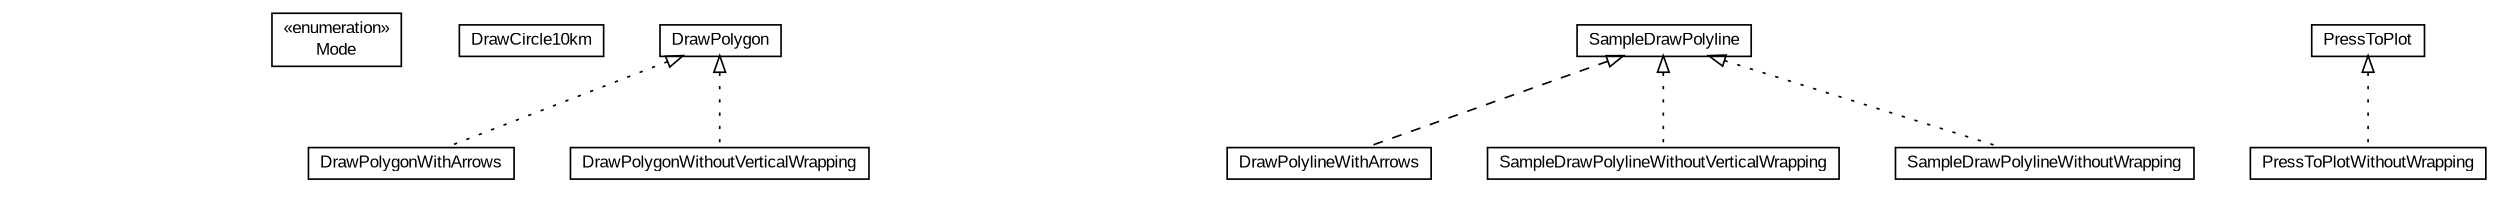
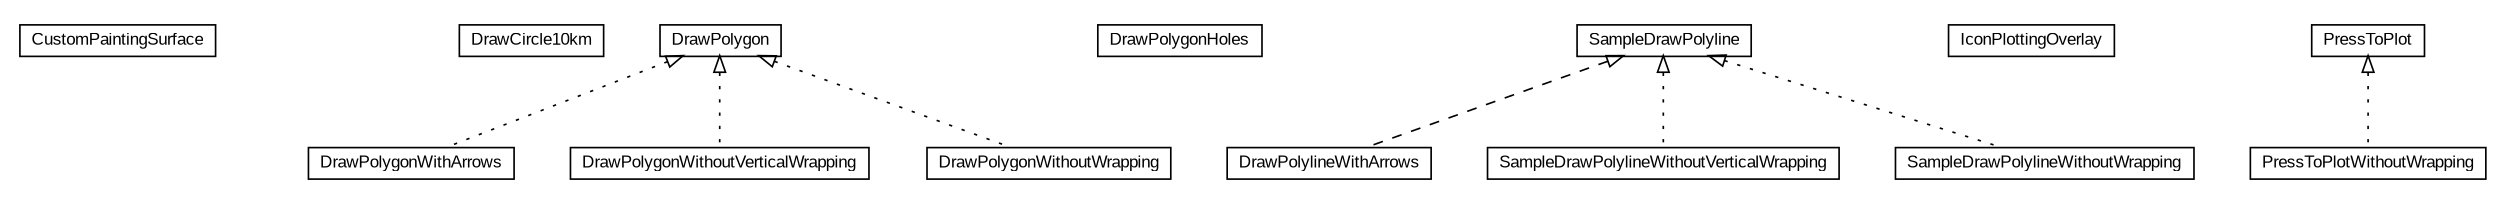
node "CustomPaintingSurface": added
node "Mode": removed
node "DrawPolygonHoles": added
node "IconPlottingOverlay": added
node "DrawPolygonWithoutWrapping": added
